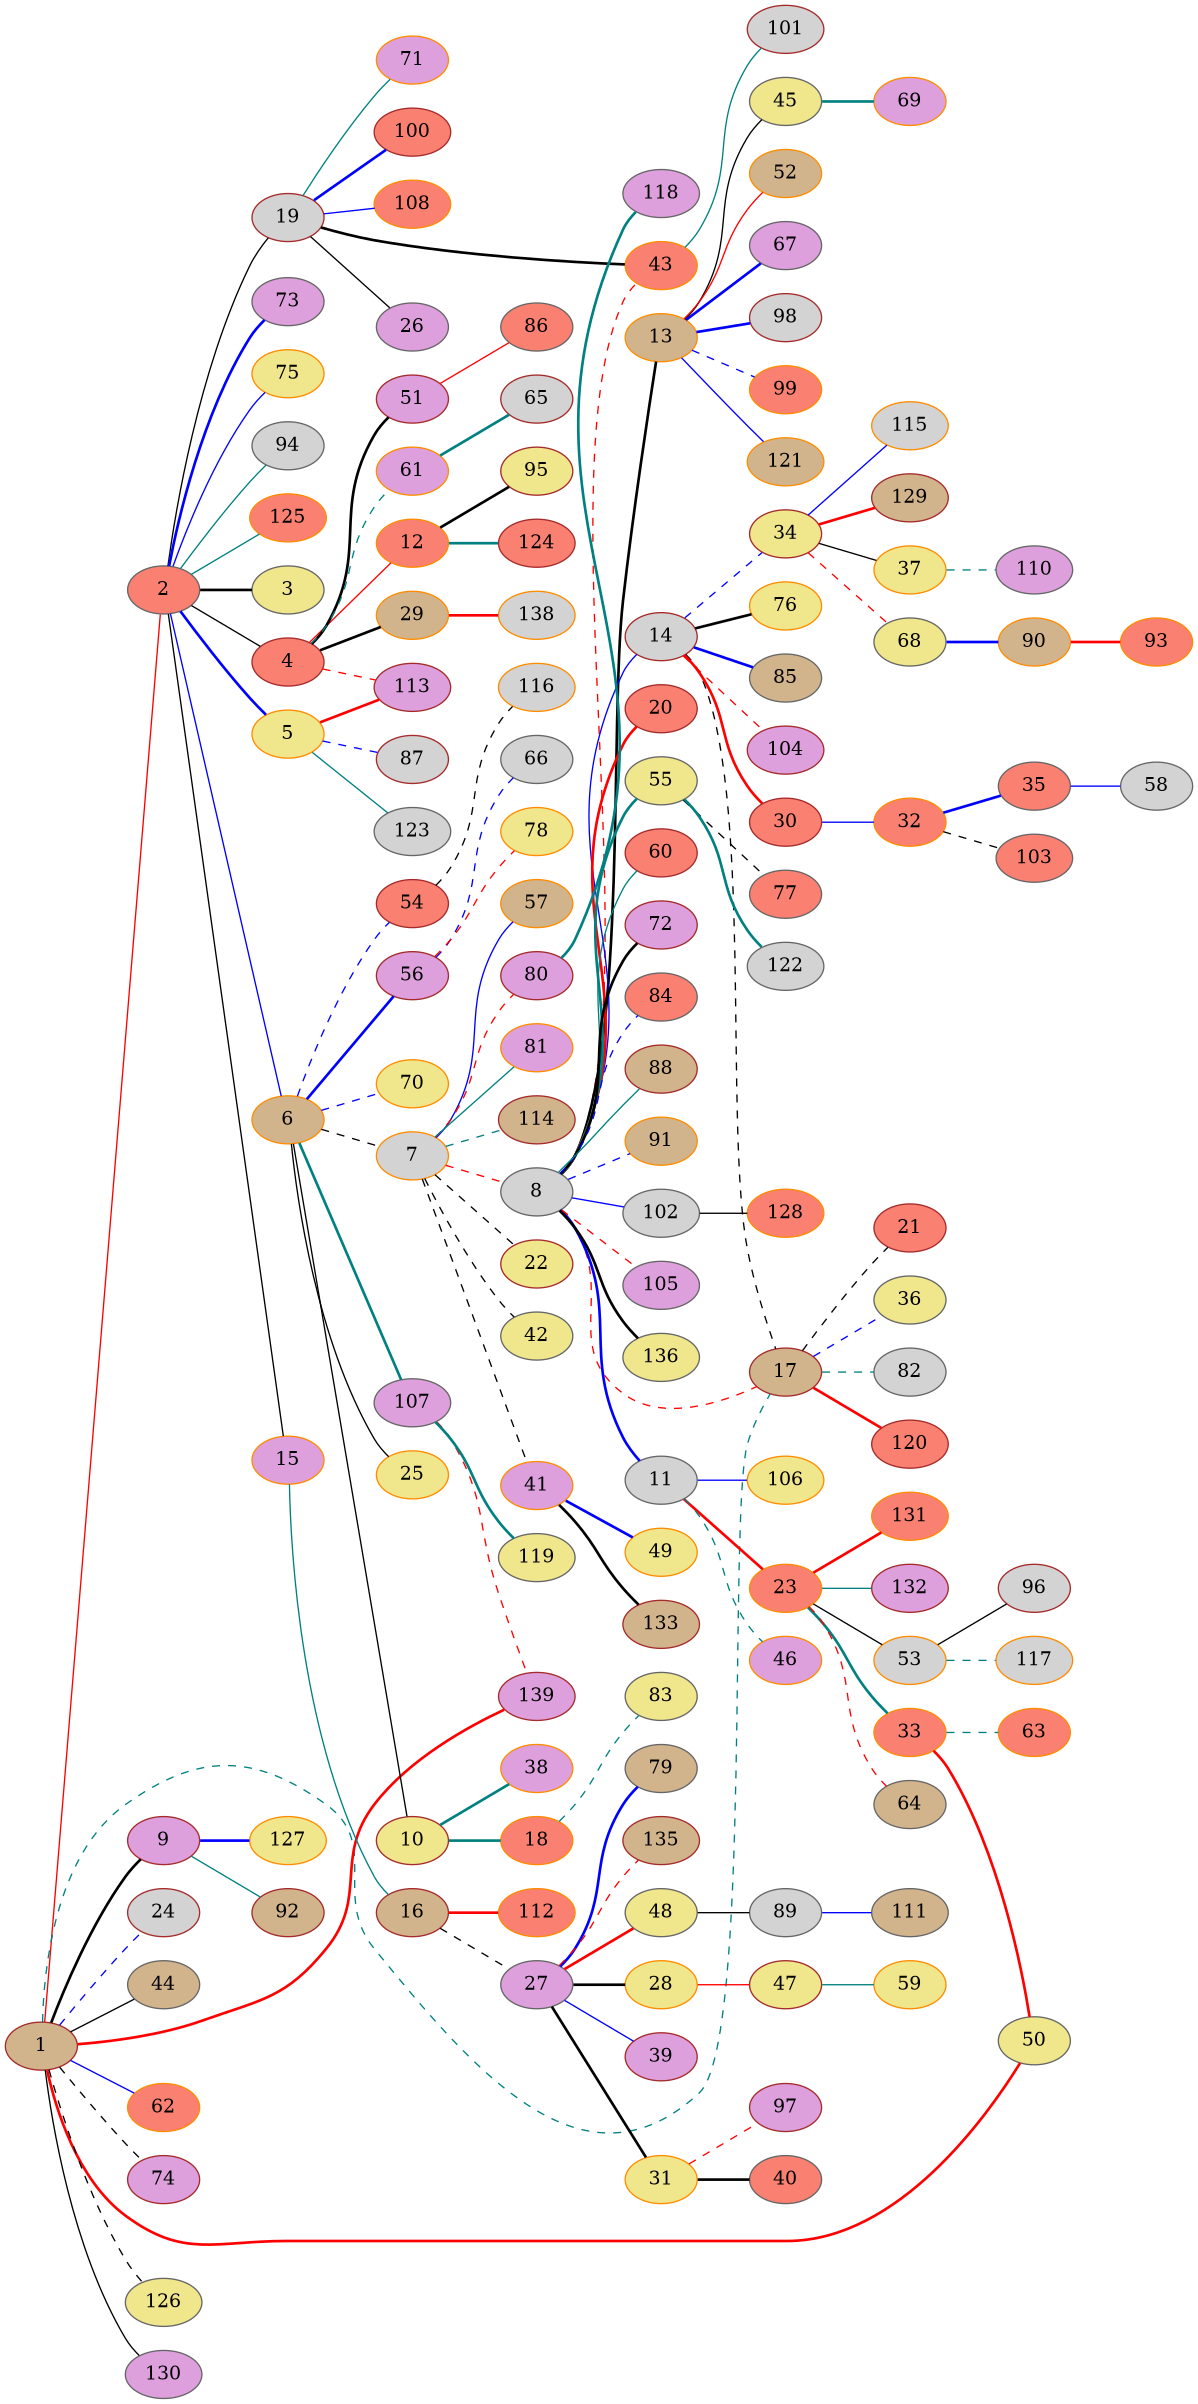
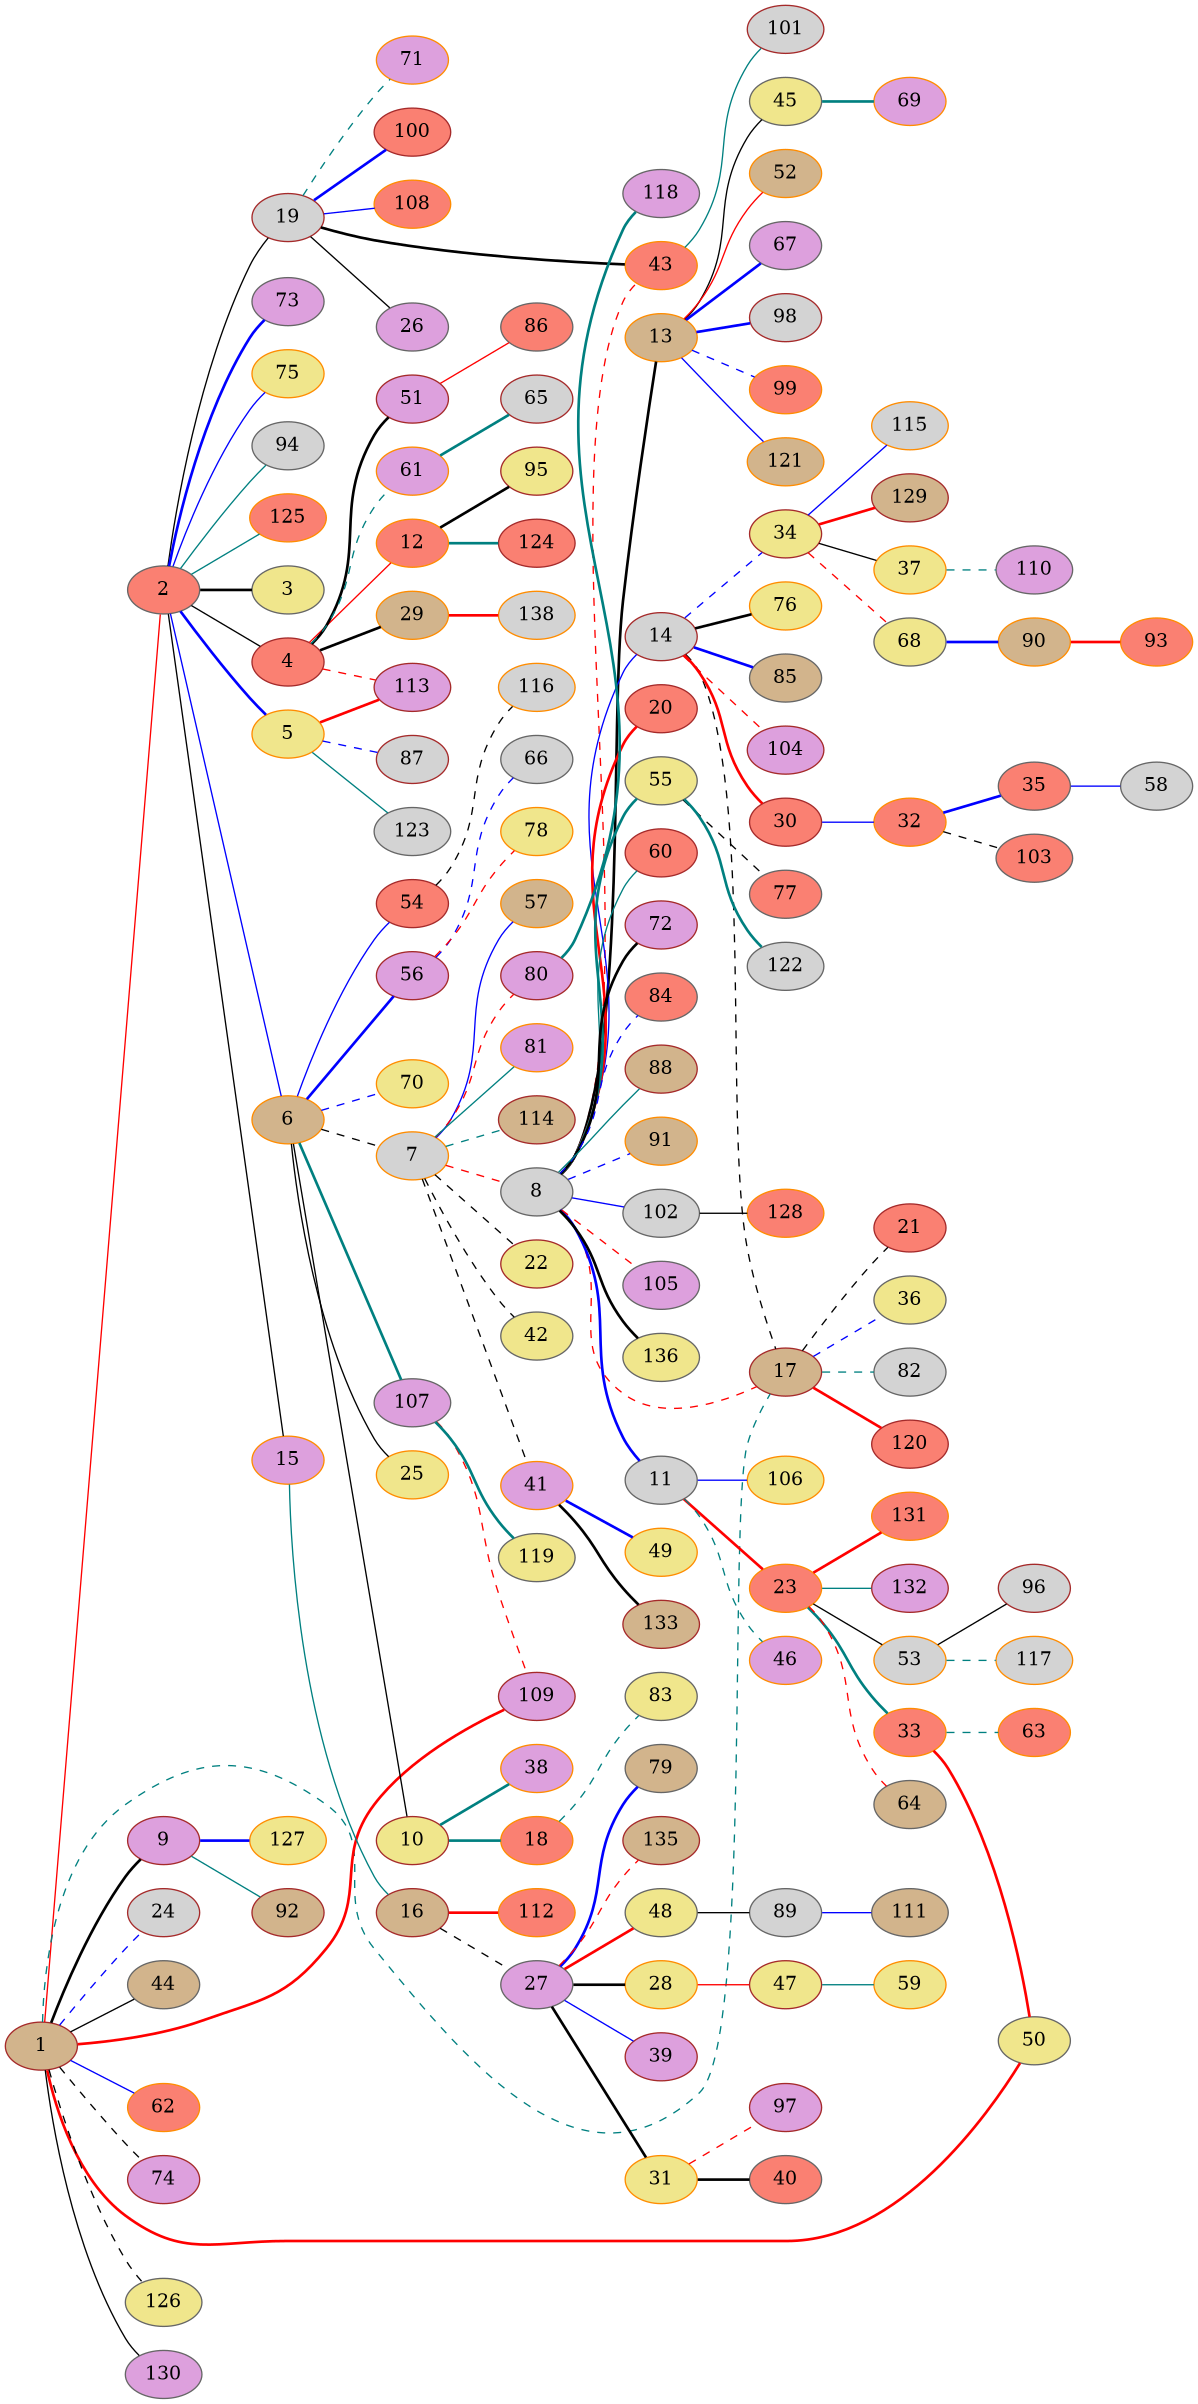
edge "71" -- "19": style solid -> dashed
edge "54" -- "6": style dashed -> solid
node "139": label "139" -> "109"
